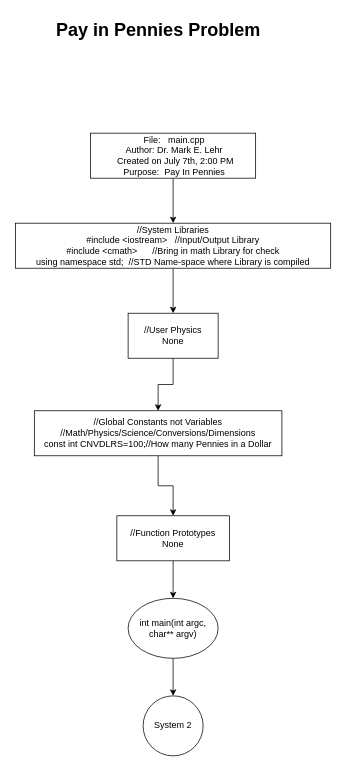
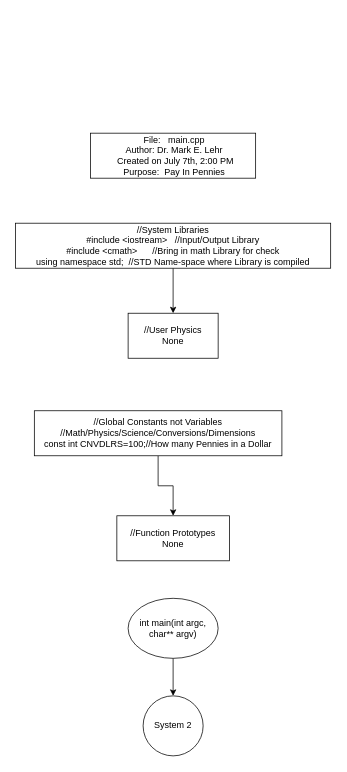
node "Pay in Pennies Problem": removed
edge "File: main.cpp Author: Dr. Mark E. Lehr Created on July 7th, 2:00 PM Purpose: Pay In Pennies" -> "//System Libraries #include <iostream> //Input/Output Library #include <cmath> //Bring in math Library for check using namespace std; //STD Name-space where Library is compiled": removed
edge "//User Physics None" -> "//Global Constants not Variables //Math/Physics/Science/Conversions/Dimensions const int CNVDLRS=100;//How many Pennies in a Dollar": removed
edge "//Function Prototypes None" -> "int main(int argc, char** argv)": removed
